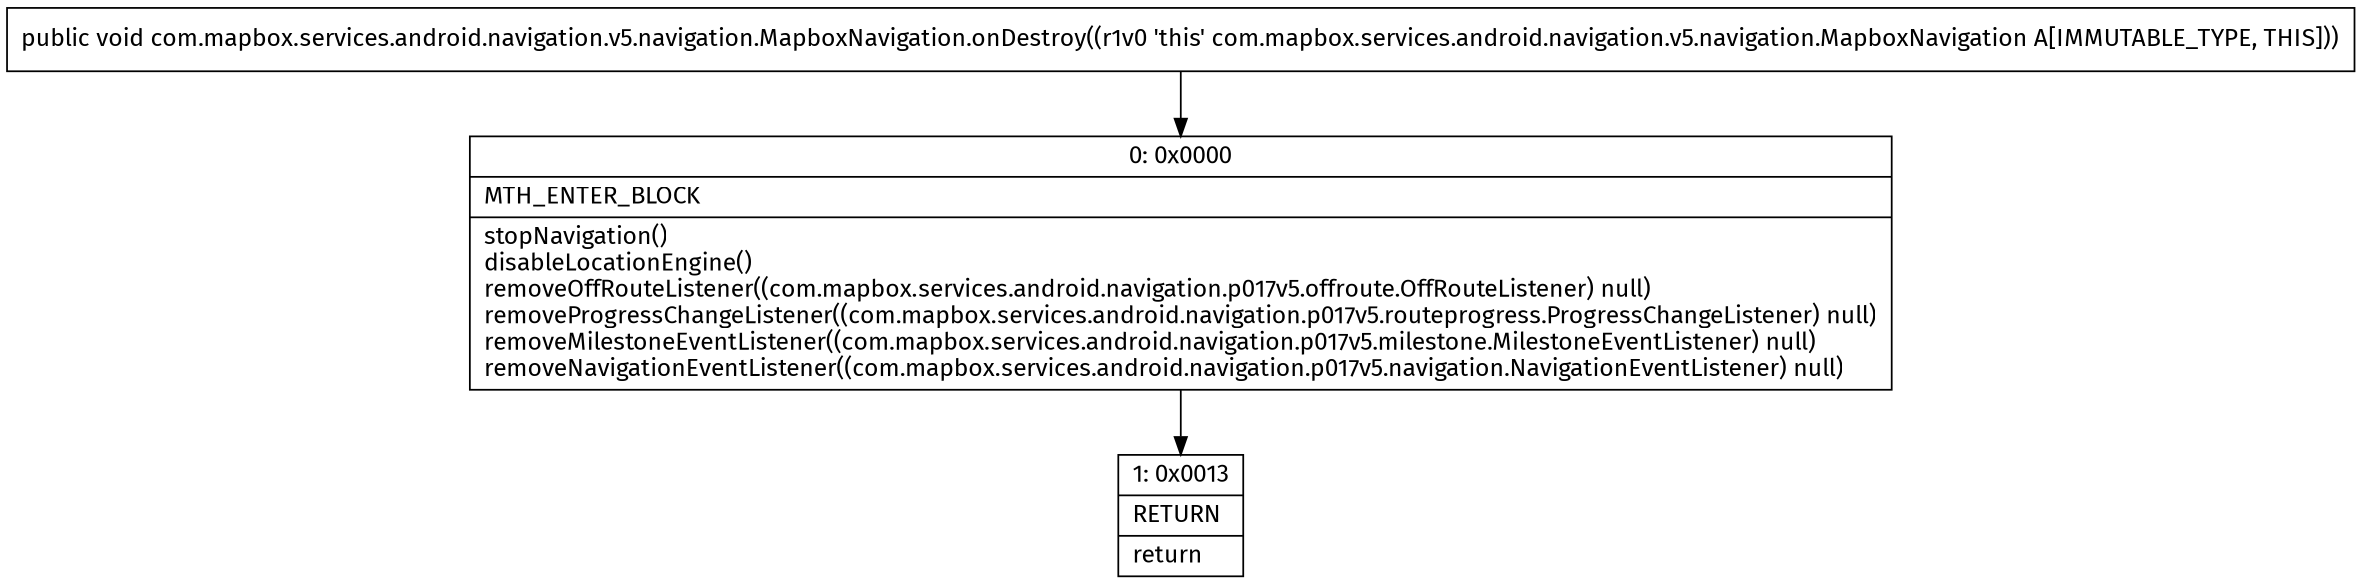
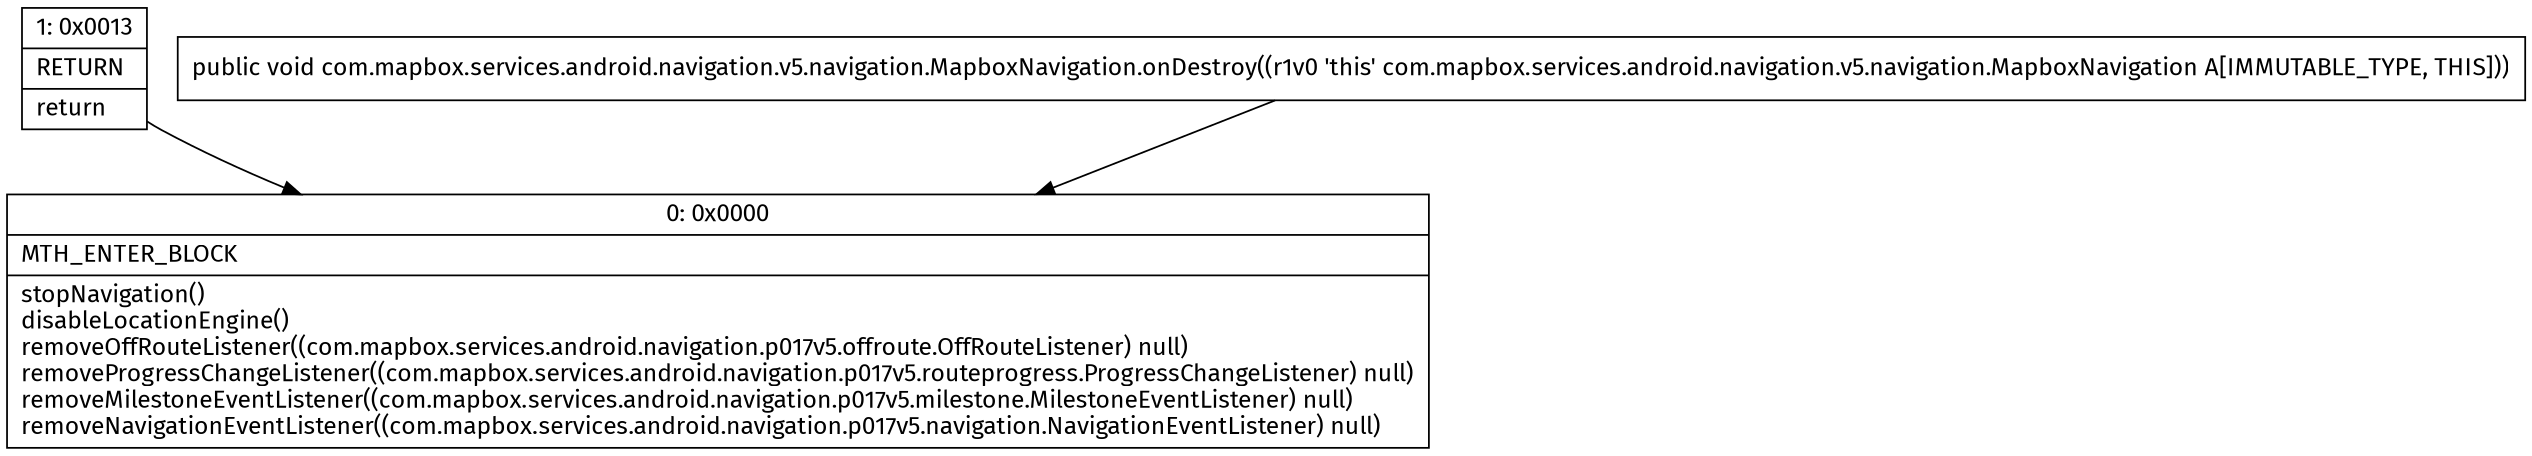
edge "0: 0x0000" -> "1: 0x0013": reversed
